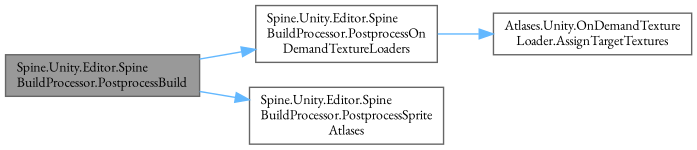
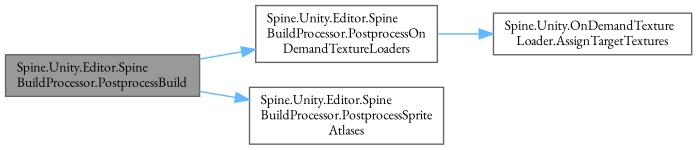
node "Atlases.Unity.OnDemandTexture Loader.AssignTargetTextures": label "Atlases.Unity.OnDemandTexture Loader.AssignTargetTextures" -> "Spine.Unity.OnDemandTexture Loader.AssignTargetTextures"
